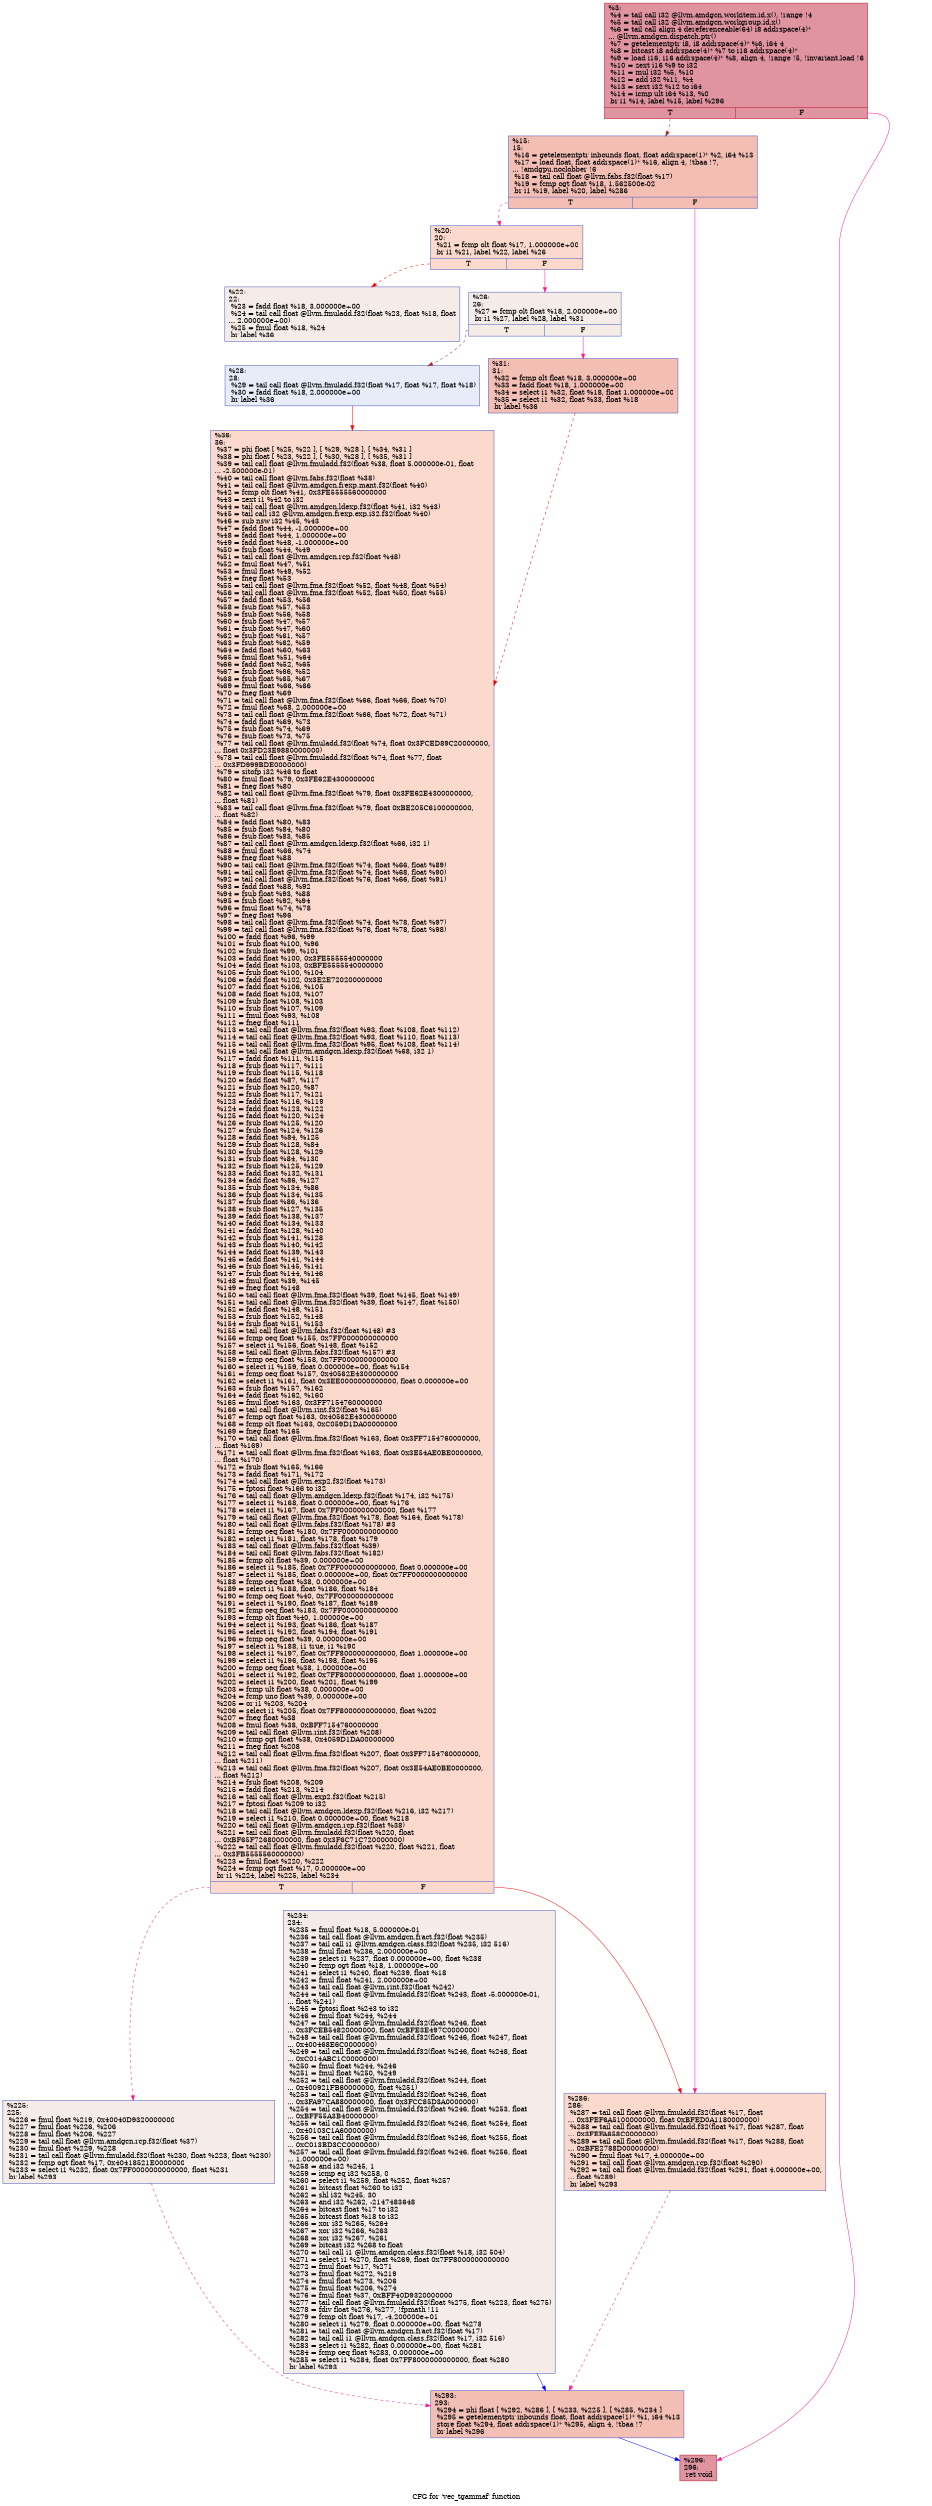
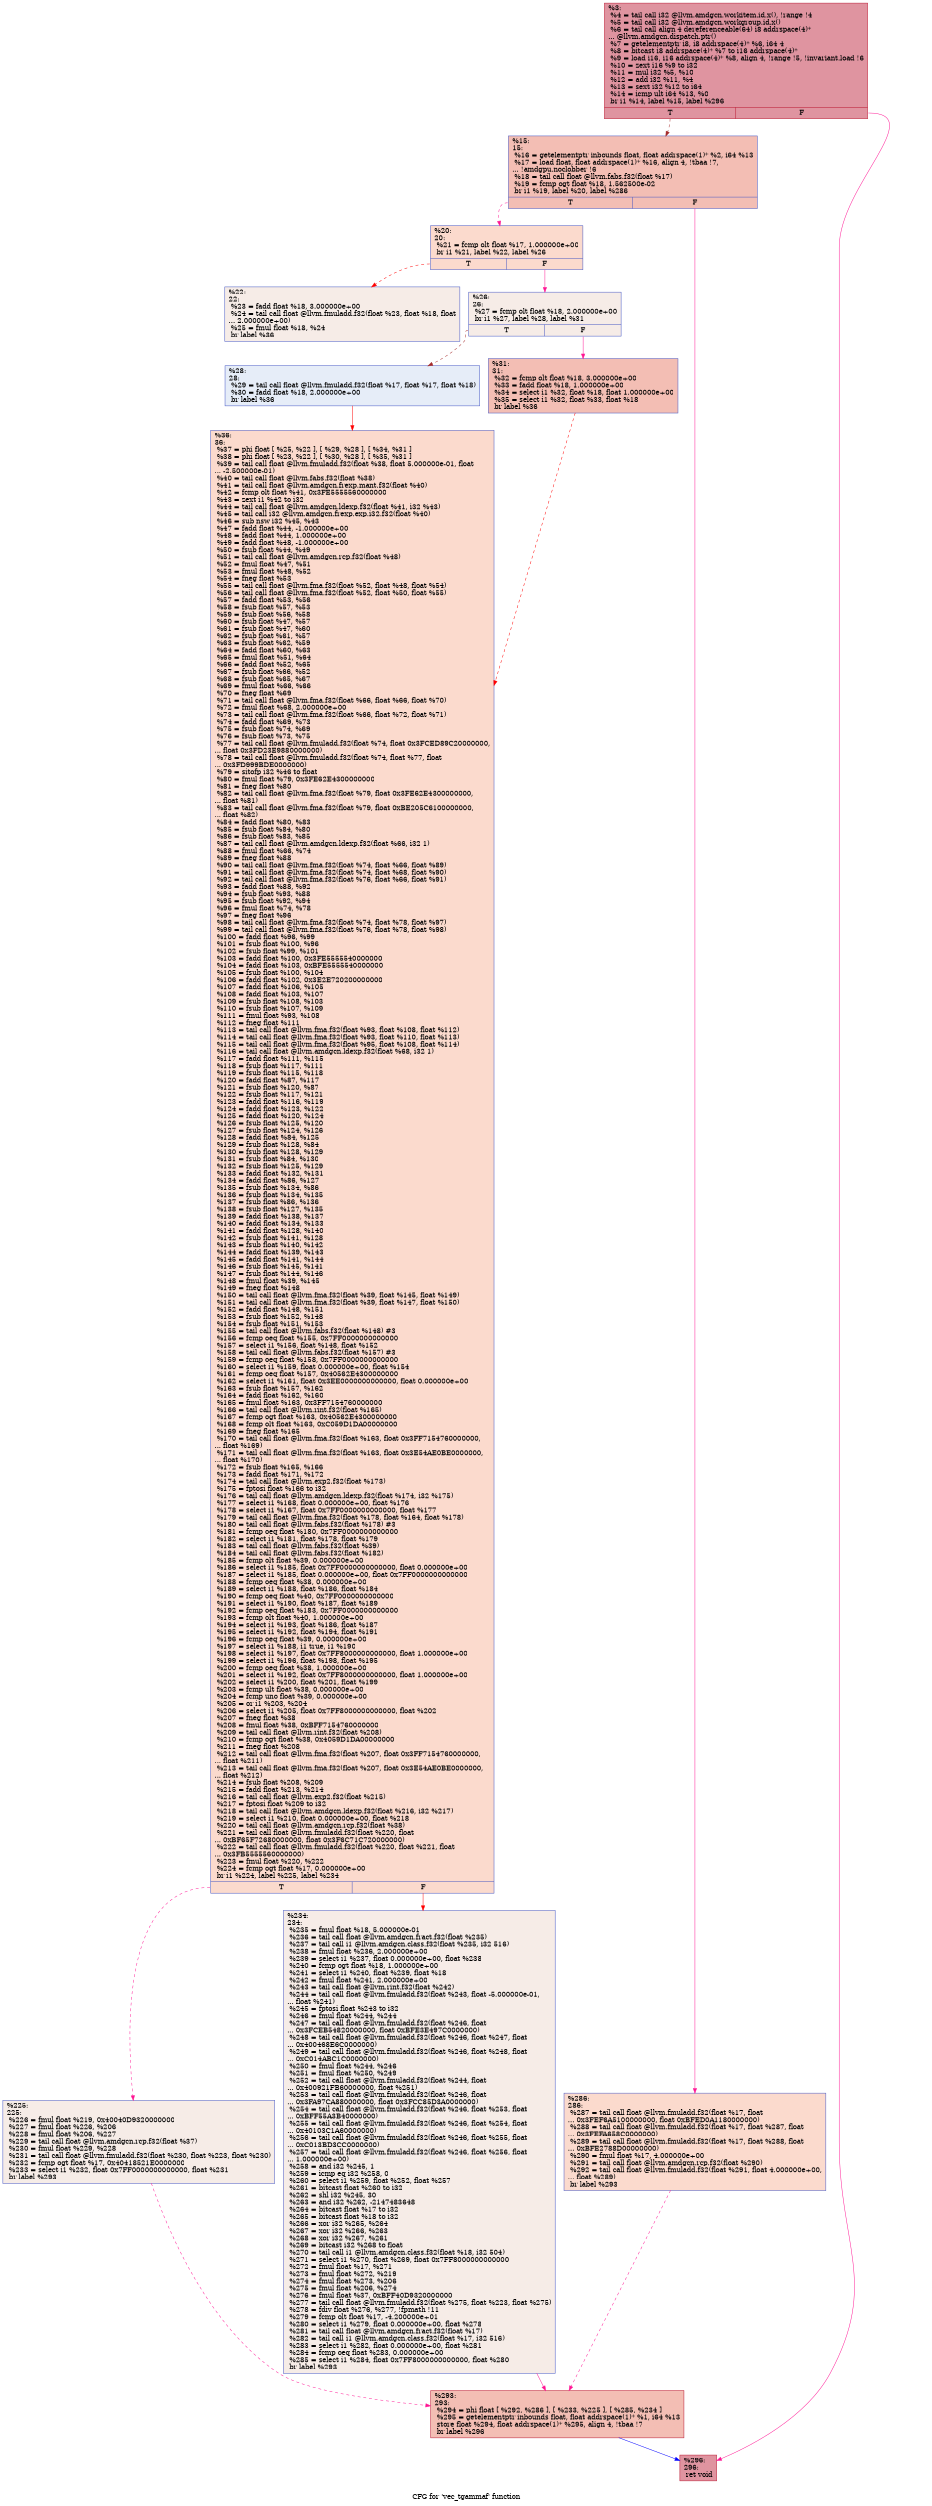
edge "%36:" -> "%286:": now "%36:" -> "%234:"
edge "%234:" -> "%293:": color blue -> deeppink
node "%293:": color #3d50c3ff -> #b70d28ff
